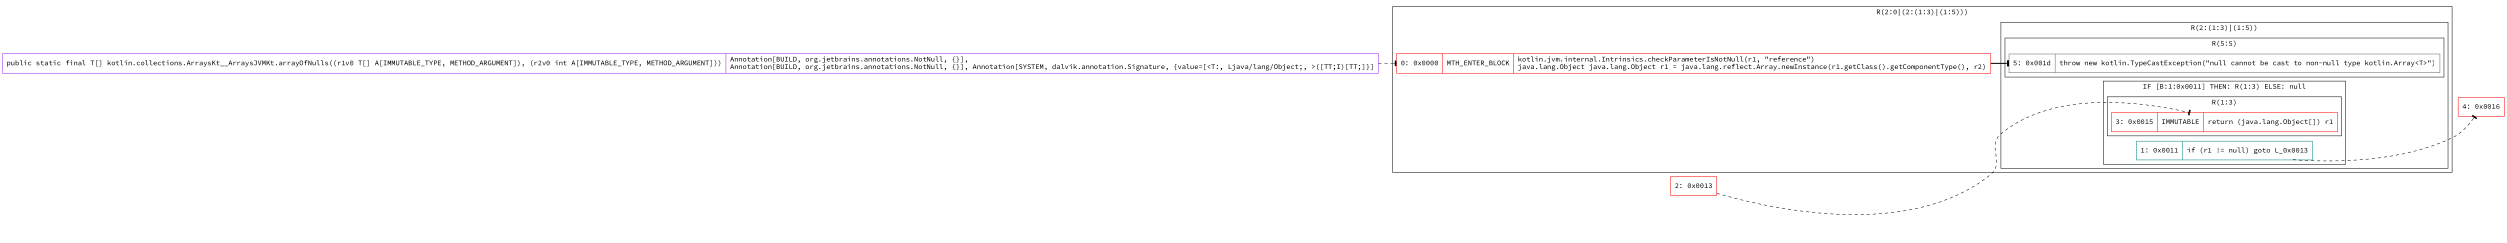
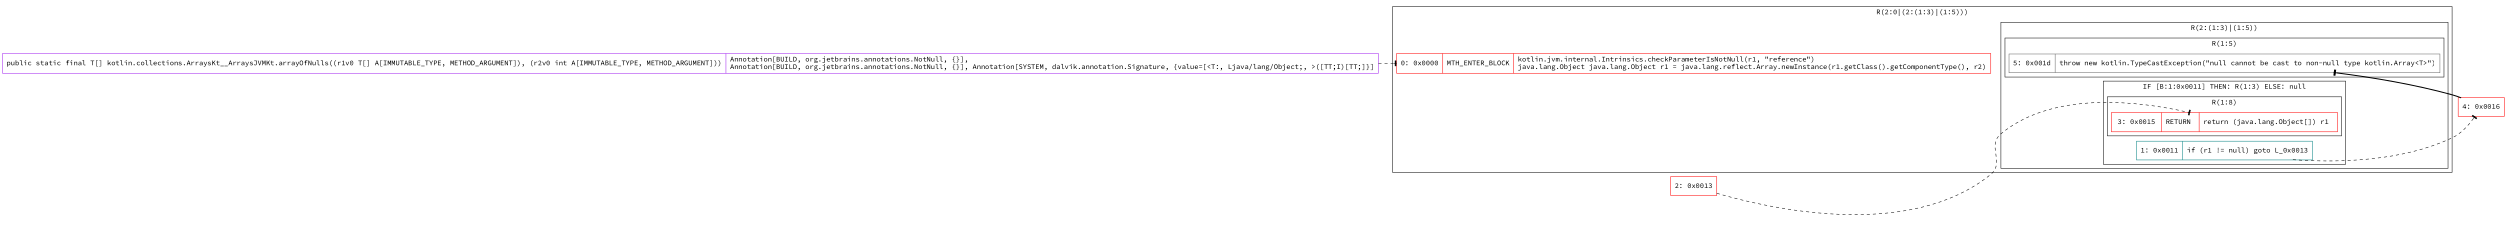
cluster "R(5:5)": label "R(5:5)" -> "R(1:5)"
edge "0: 0x0000" -> "5: 0x001d": now "4: 0x0016" -> "5: 0x001d"
cluster "R(1:3)": label "R(1:3)" -> "R(1:8)"
node "3: 0x0015": text "IMMUTABLE" -> "RETURN"
